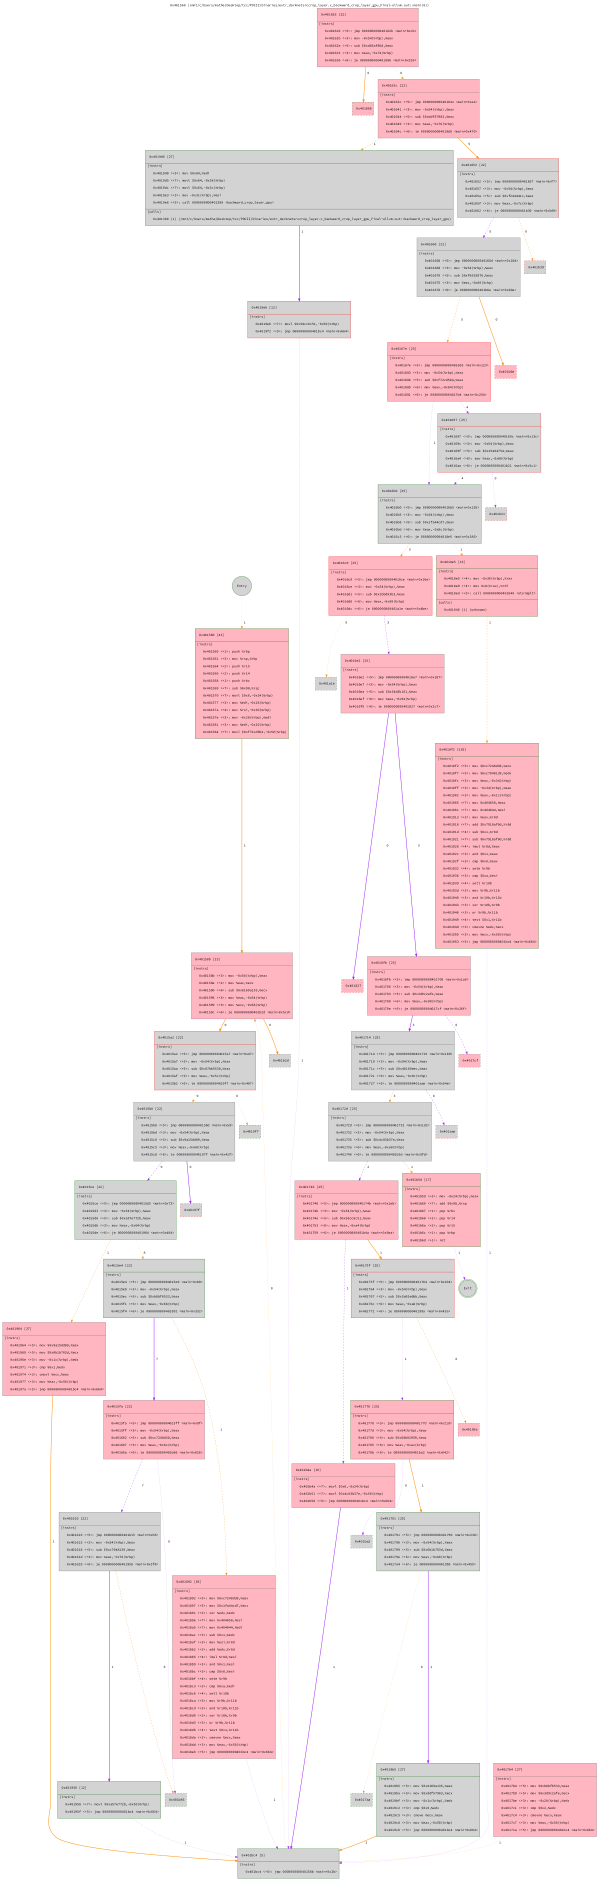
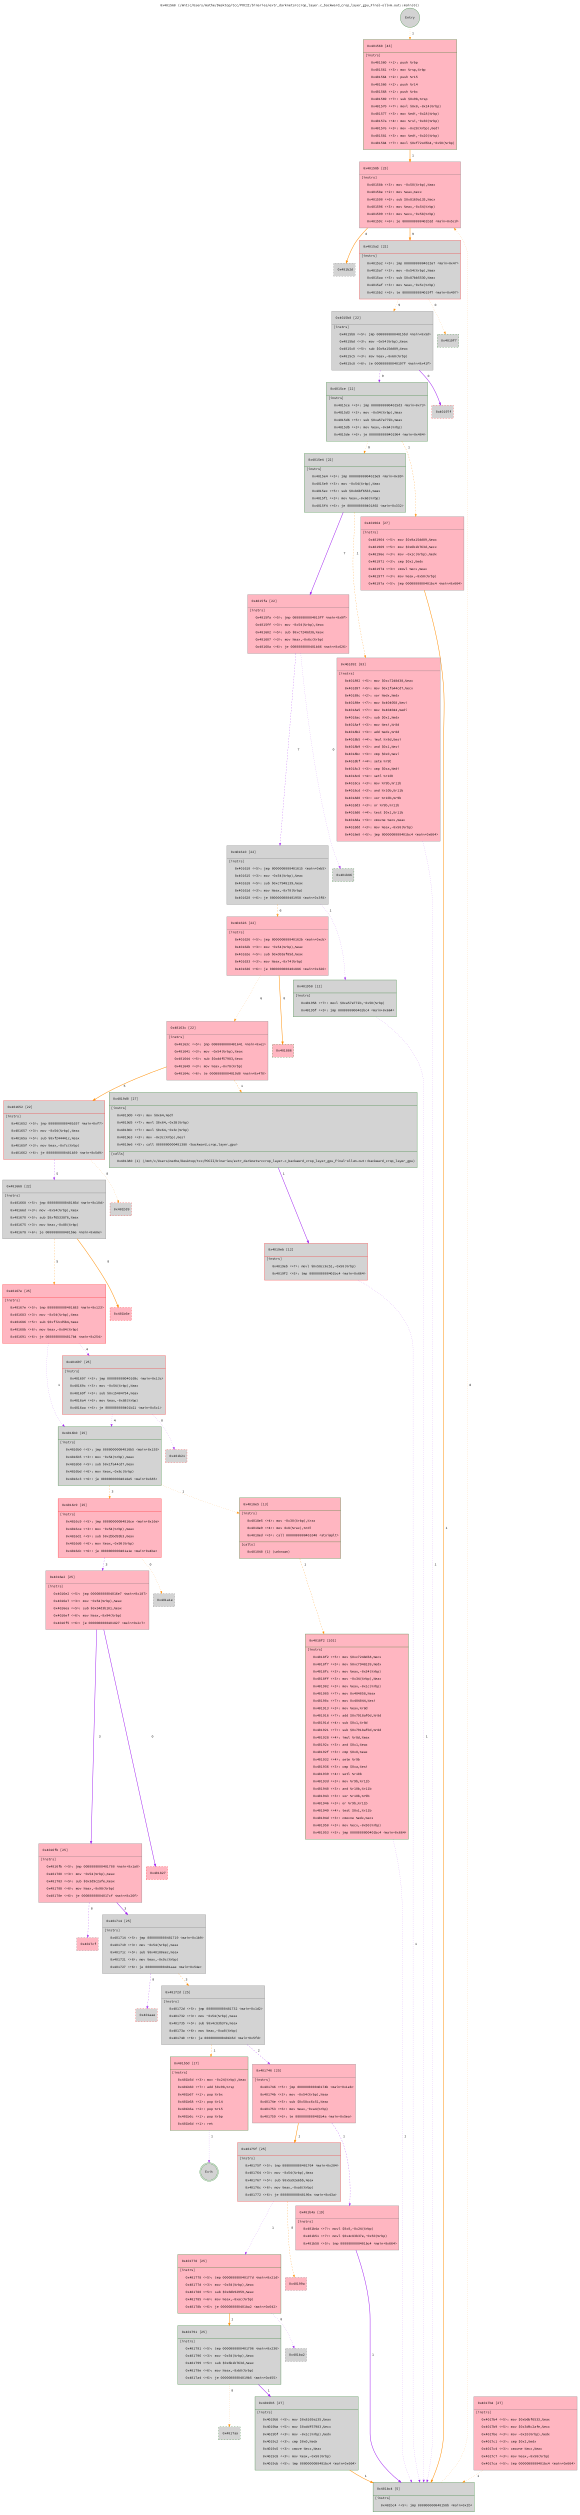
edge "0x401652 [22]" -> "0x401b39": style dashed -> dotted
edge "0x401610 [22]" -> "0x401958 [12]": style bold -> dotted
edge "0x401610 [22]" -> "0x401b86": now "0x401610 [22]" -> "0x401626 [22]"
